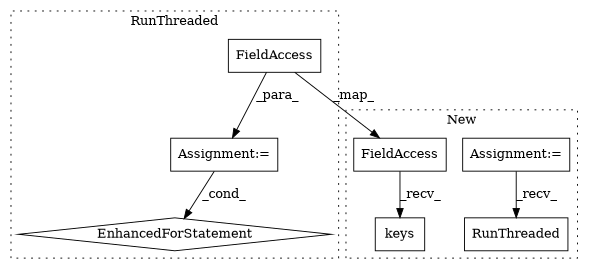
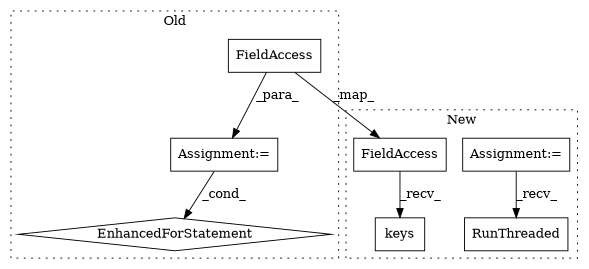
cluster "RunThreaded": label "RunThreaded" -> "Old"
